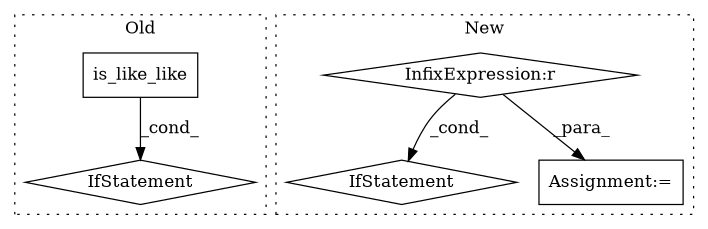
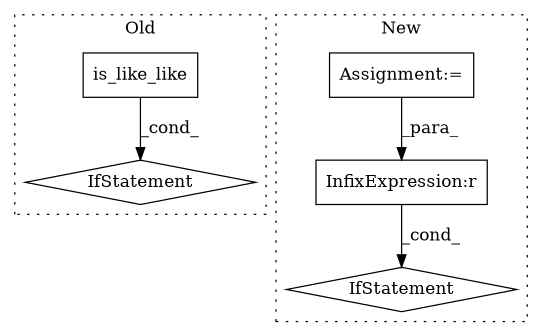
node "InfixExpression:r": shape diamond -> box
edge "InfixExpression:r" -> "Assignment:=": reversed
